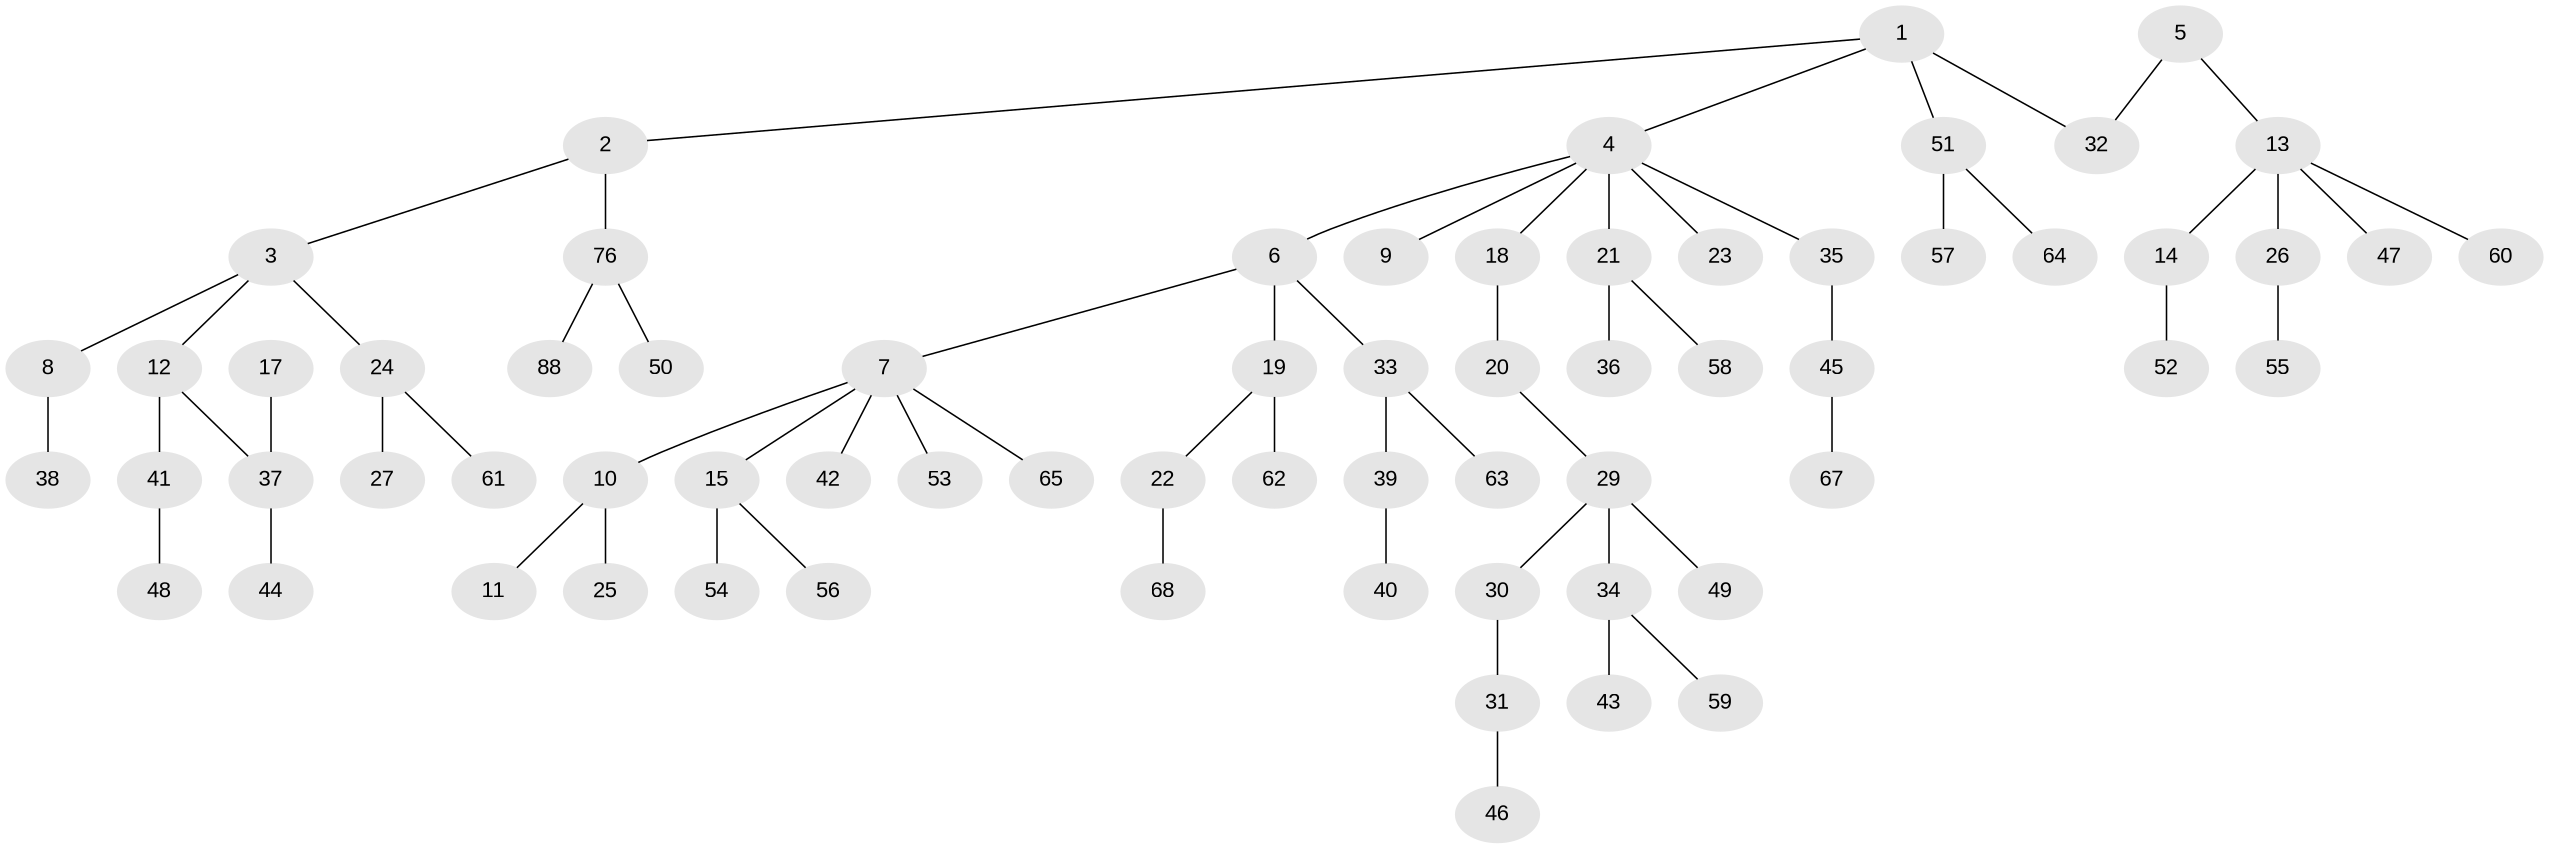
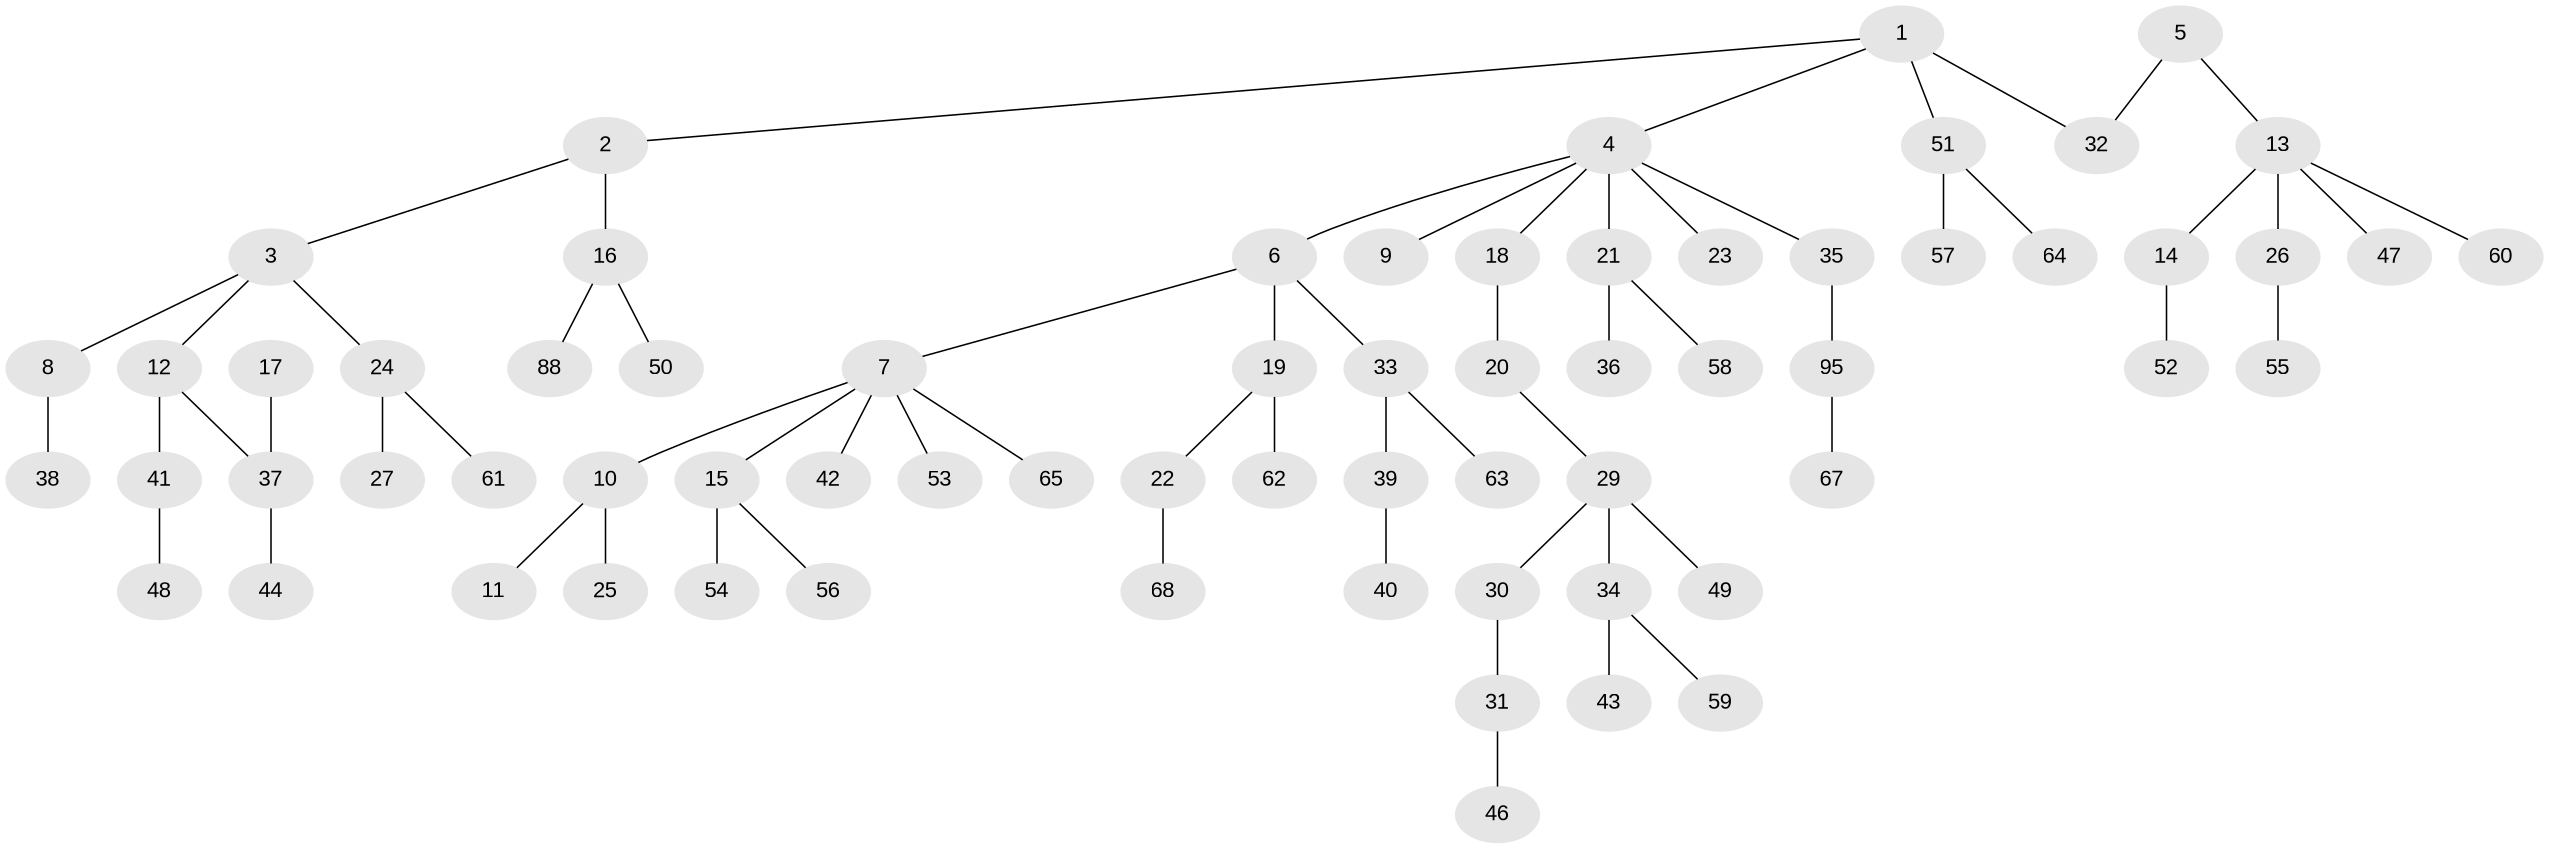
node "76": label "76" -> "16"
node "45": label "45" -> "95"
